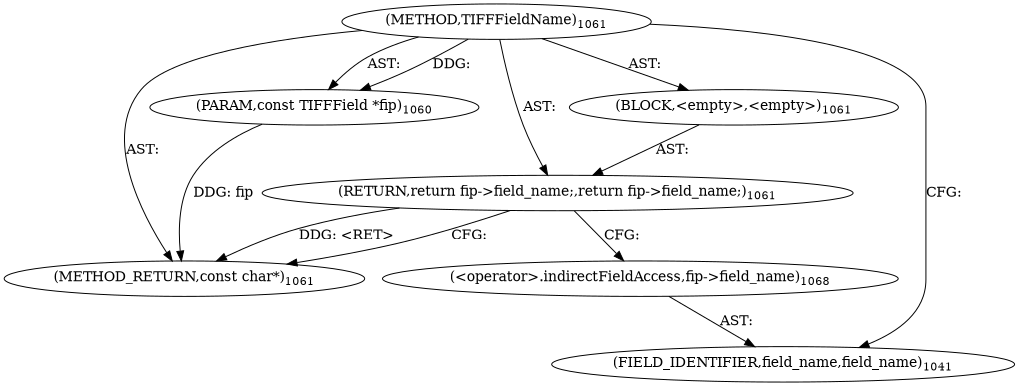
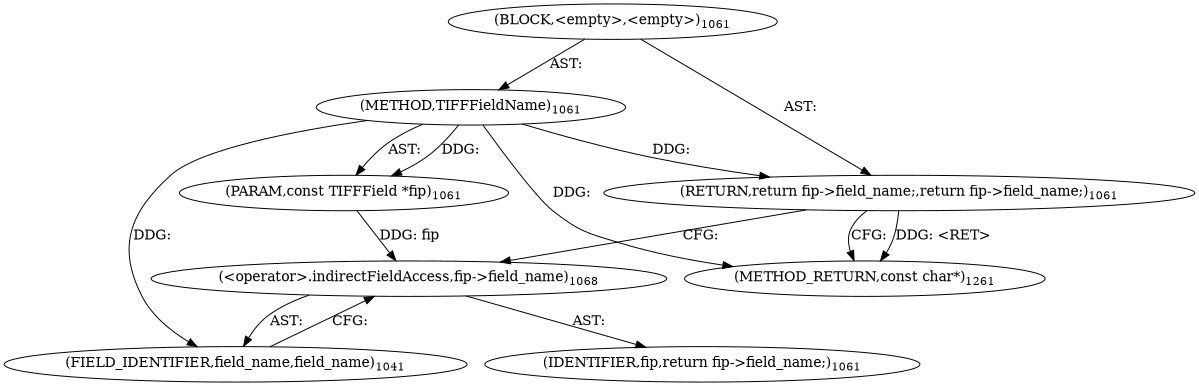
edge "(METHOD,TIFFFieldName)" -> "(BLOCK,<empty>,<empty>)": reversed
node "(PARAM,const TIFFField *fip)": text "1060" -> "1061"
edge "(METHOD,TIFFFieldName)" -> "(RETURN,return fip->field_name;,return fip->field_name;)": label "AST: " -> "DDG: "
edge "(METHOD,TIFFFieldName)" -> "(METHOD_RETURN,const char*)": label "AST: " -> "DDG: "
edge "(PARAM,const TIFFField *fip)" -> "(METHOD_RETURN,const char*)": now "(PARAM,const TIFFField *fip)" -> "(<operator>.indirectFieldAccess,fip->field_name)"
edge "(METHOD,TIFFFieldName)" -> "(FIELD_IDENTIFIER,field_name,field_name)": label "CFG: " -> "DDG: "
node "(METHOD_RETURN,const char*)": text "1061" -> "1261"
edge "(FIELD_IDENTIFIER,field_name,field_name)" -> "(<operator>.indirectFieldAccess,fip->field_name)": added, label "CFG:"
node "(IDENTIFIER,fip,return fip->field_name;)": added
